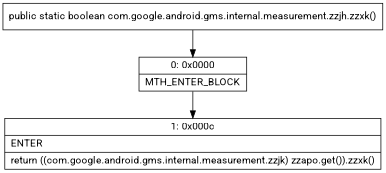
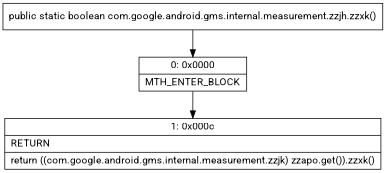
node "1: 0x000c": text "ENTER" -> "RETURN"
